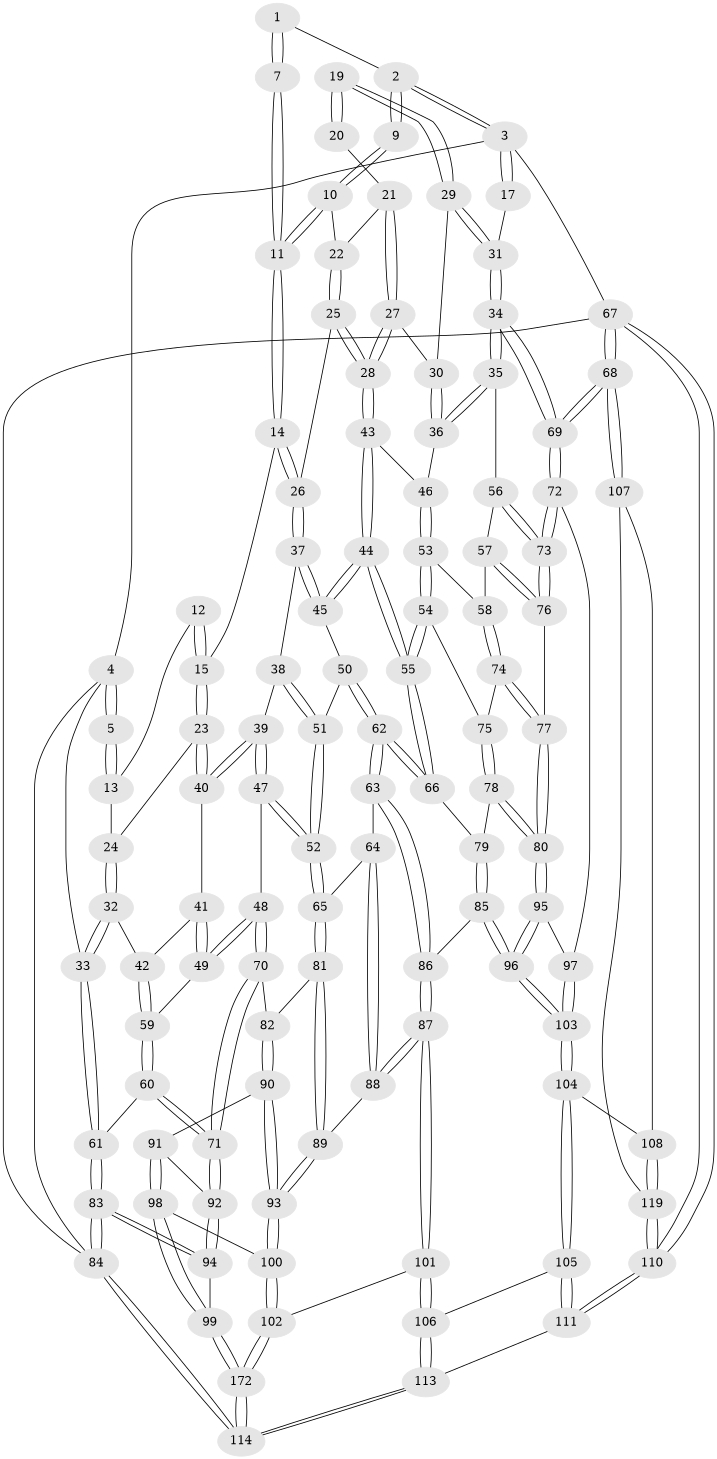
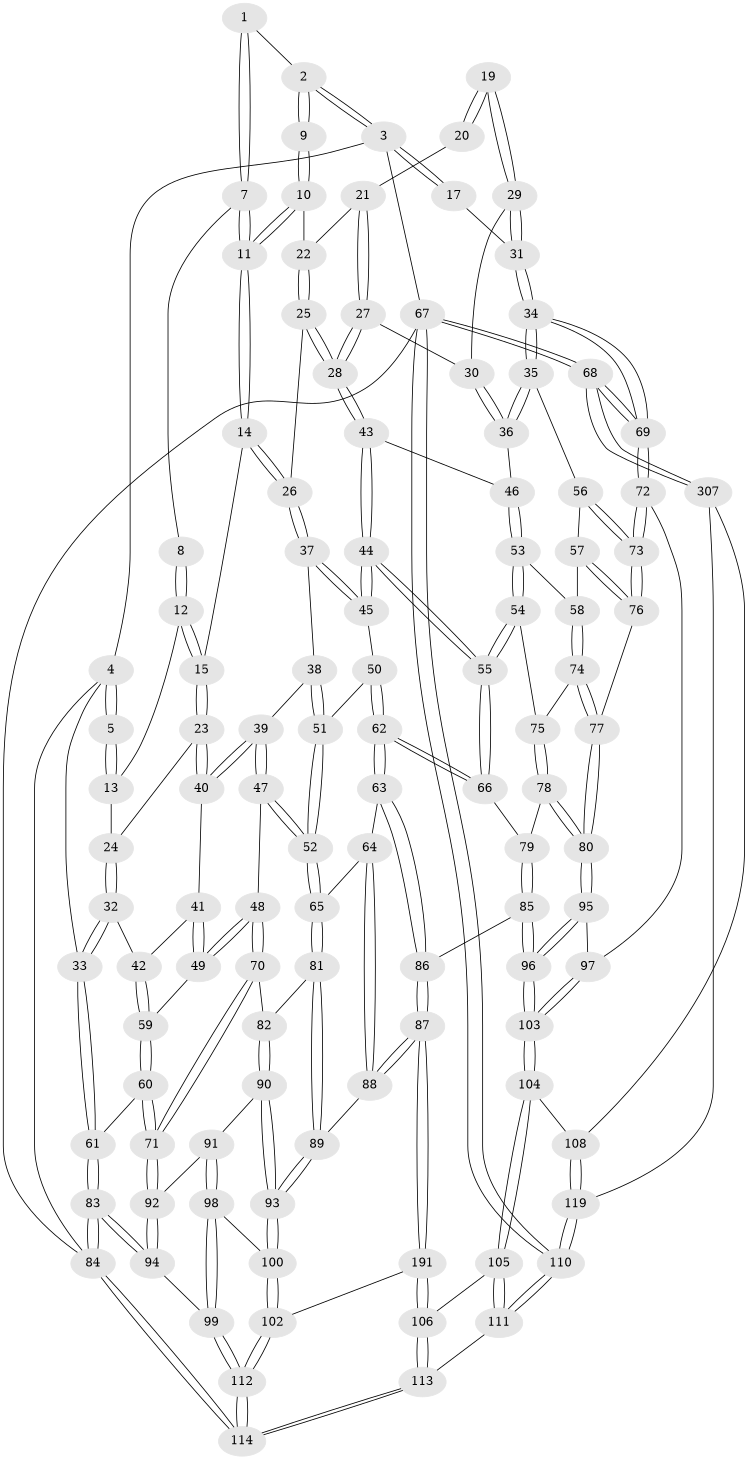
node "107": label "107" -> "307"
node "8": added
node "101": label "101" -> "191"
node "172": label "172" -> "112"
